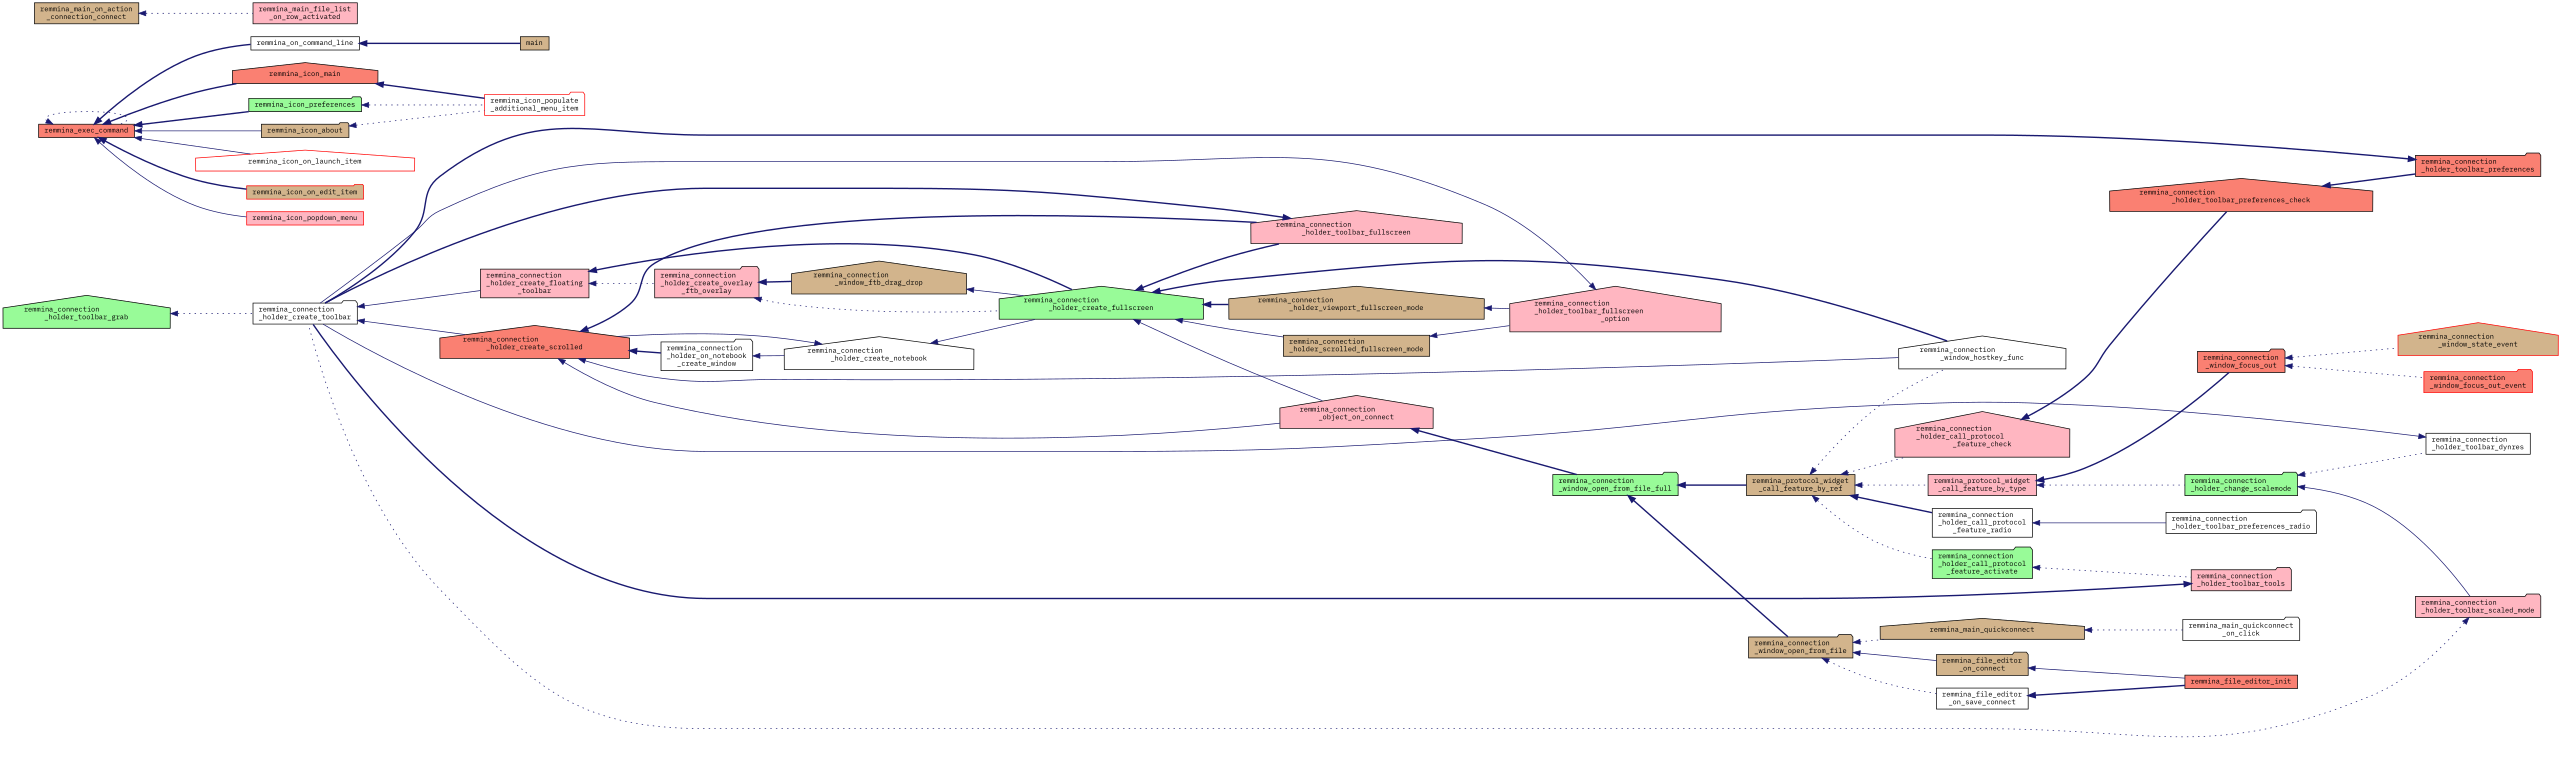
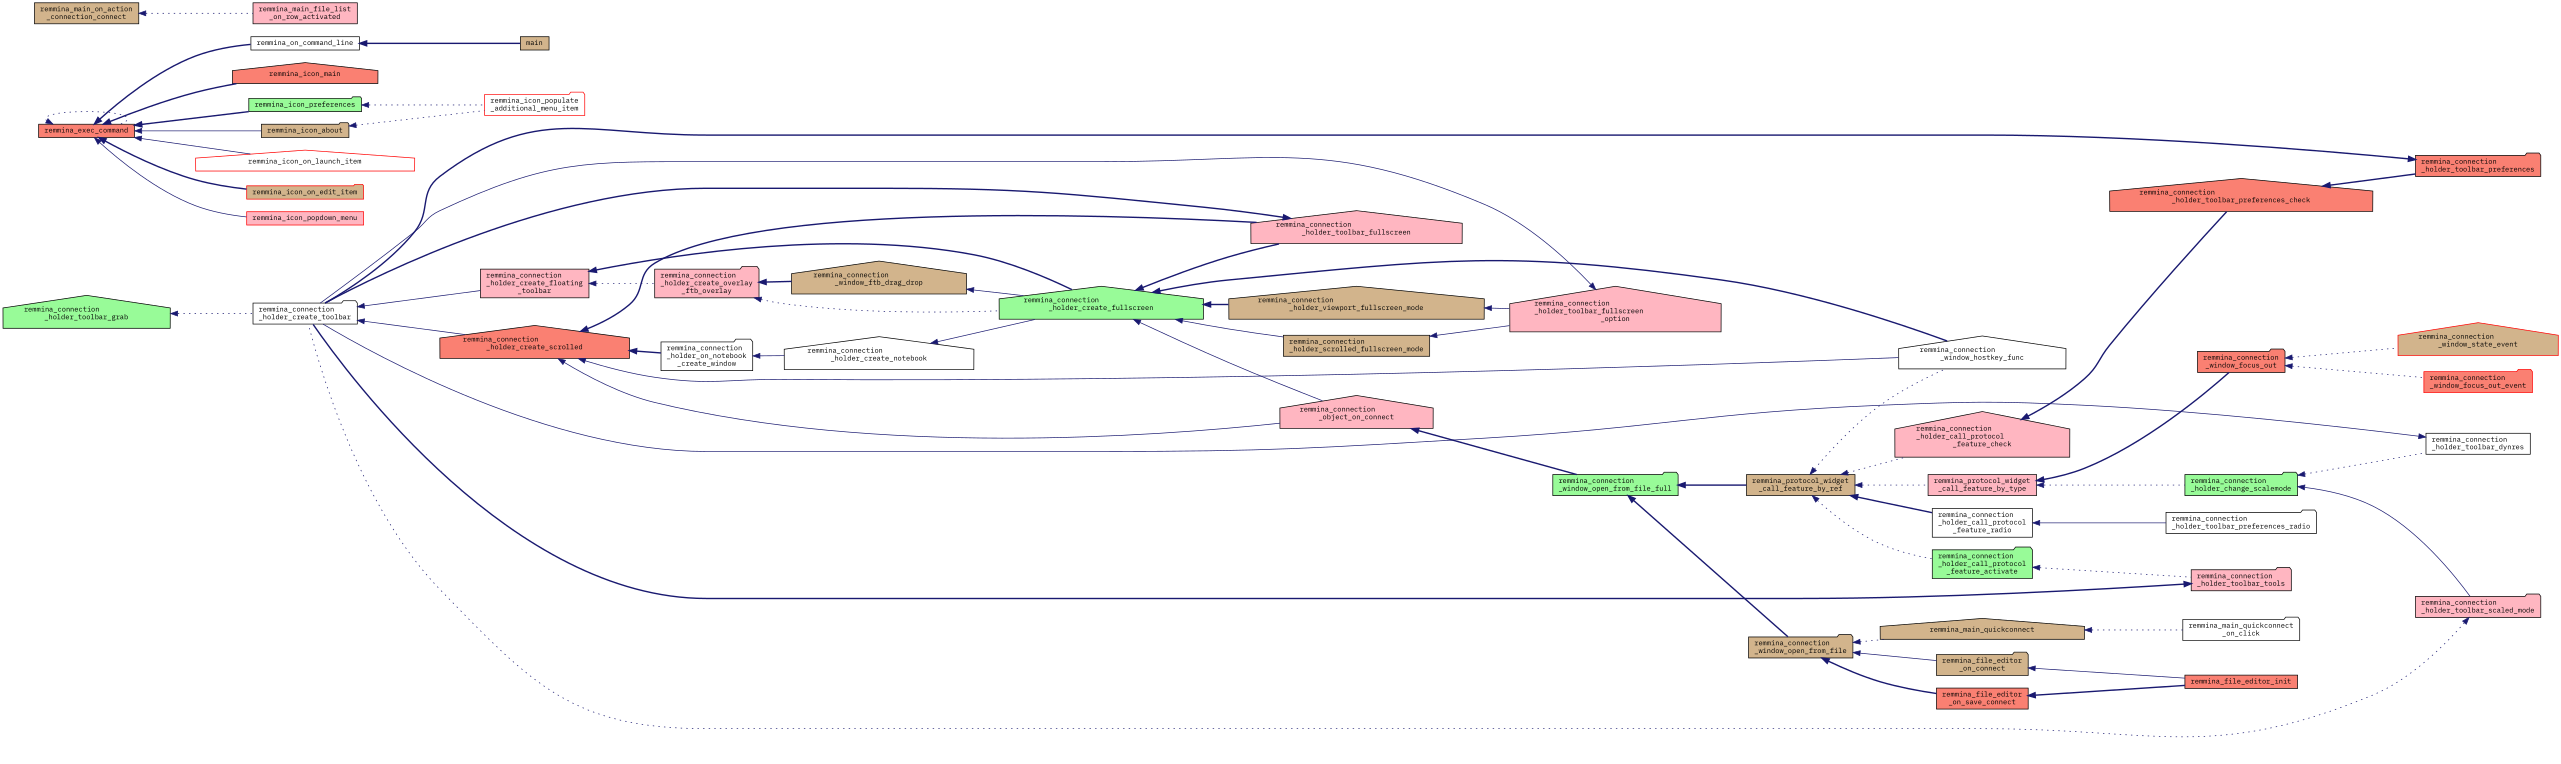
edge "remmina_icon_populate _additional_menu_item" -> "remmina_icon_main": removed
edge "remmina_connection _holder_create_scrolled" -> "remmina_connection _holder_create_notebook": removed
edge "remmina_file_editor _on_save_connect" -> "remmina_connection _window_open_from_file": style dotted -> bold
node "remmina_file_editor _on_save_connect": fillcolor white -> salmon
